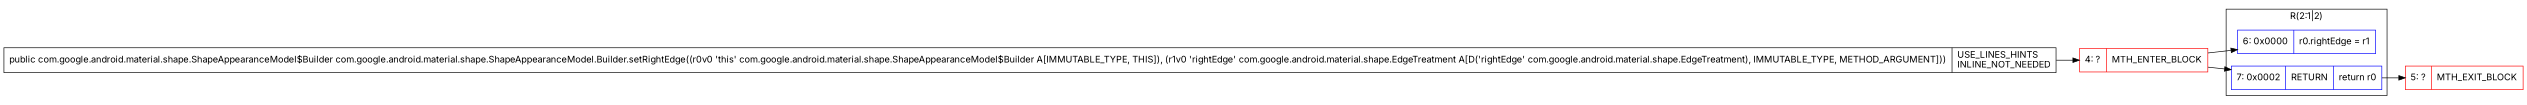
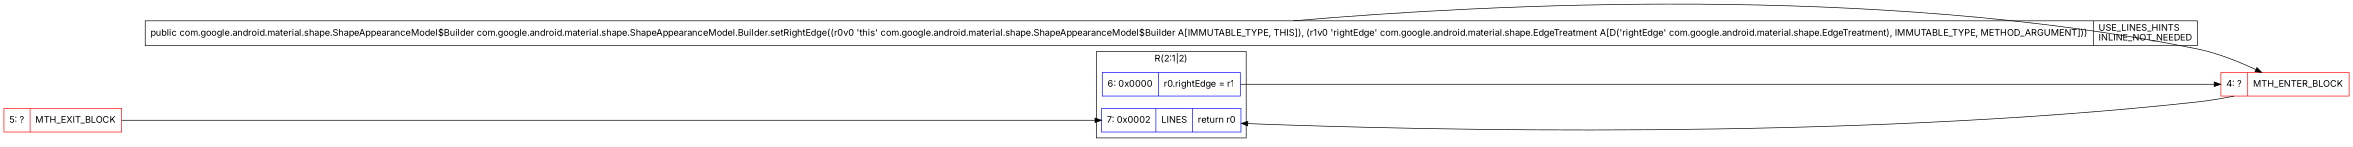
edge "4: ?" -> "6: 0x0000": reversed
node "7: 0x0002": text "RETURN" -> "LINES"
edge "7: 0x0002" -> "5: ?": reversed
